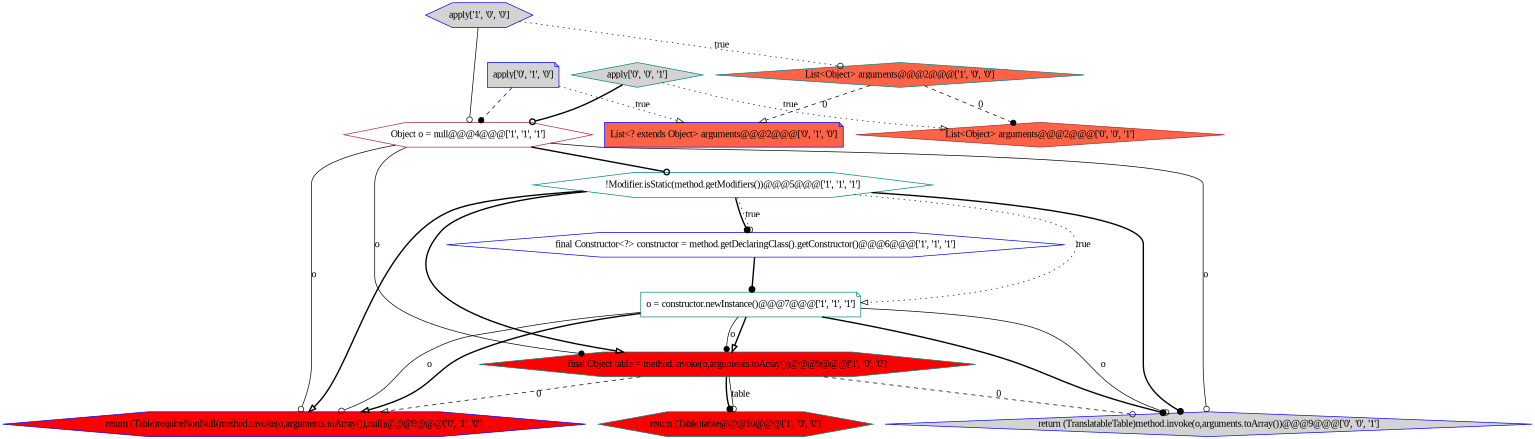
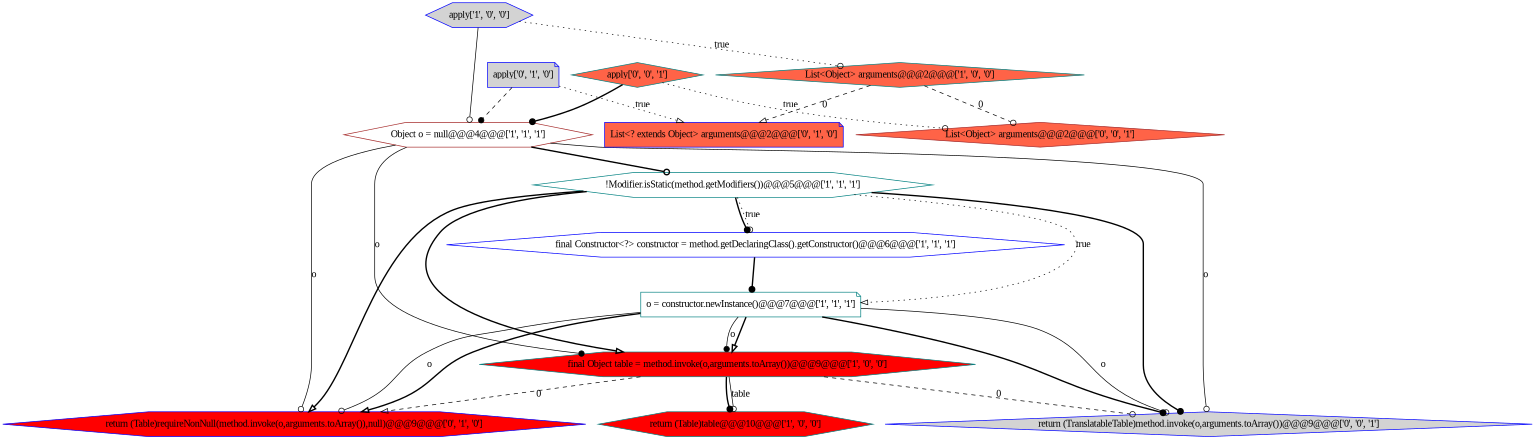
node "apply['0', '0', '1']": fillcolor lightgray -> tomato
edge "List<Object> arguments@@@2@@@['1', '0', '0']" -> "List<Object> arguments@@@2@@@['0', '0', '1']": arrowhead dot -> odot
edge "apply['0', '0', '1']" -> "Object o = null@@@4@@@['1', '1', '1']": arrowhead odot -> dot
edge "apply['0', '0', '1']" -> "List<Object> arguments@@@2@@@['0', '0', '1']": arrowhead onormal -> odot
